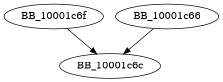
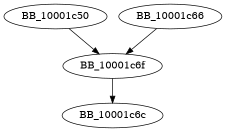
node "BB_10001c50": added
edge "BB_10001c66" -> "BB_10001c6c": now "BB_10001c66" -> "BB_10001c6f"
